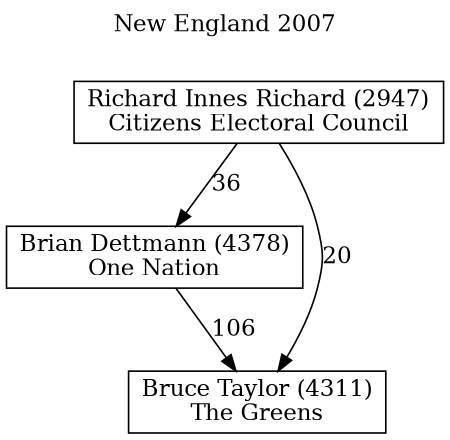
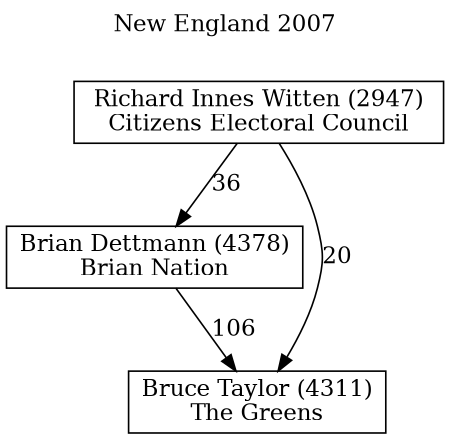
node "Richard Innes Richard (2947) Citizens Electoral Council": label "Richard Innes Richard (2947) Citizens Electoral Council" -> "Richard Innes Witten (2947) Citizens Electoral Council"
node "Brian Dettmann (4378) One Nation": label "Brian Dettmann (4378) One Nation" -> "Brian Dettmann (4378) Brian Nation"
